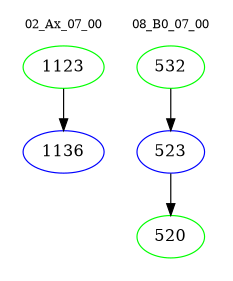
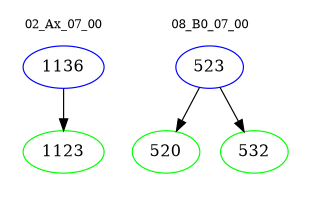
edge "1123" -> "1136": reversed
edge "532" -> "523": reversed
